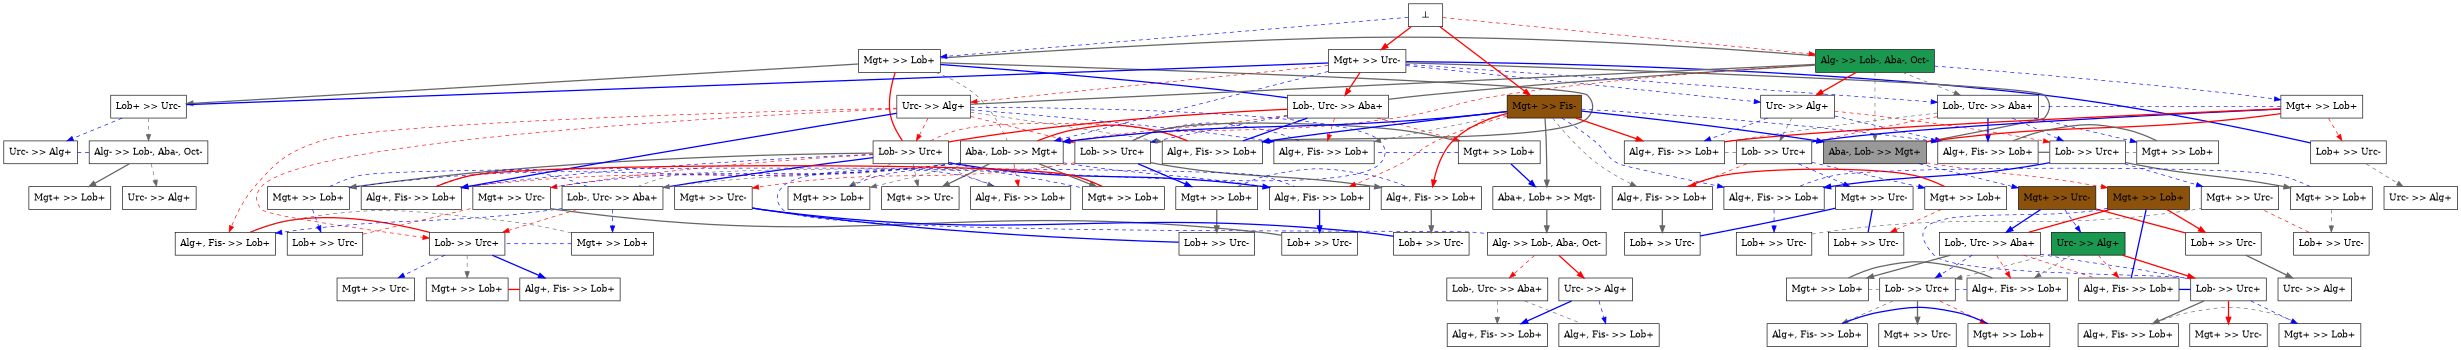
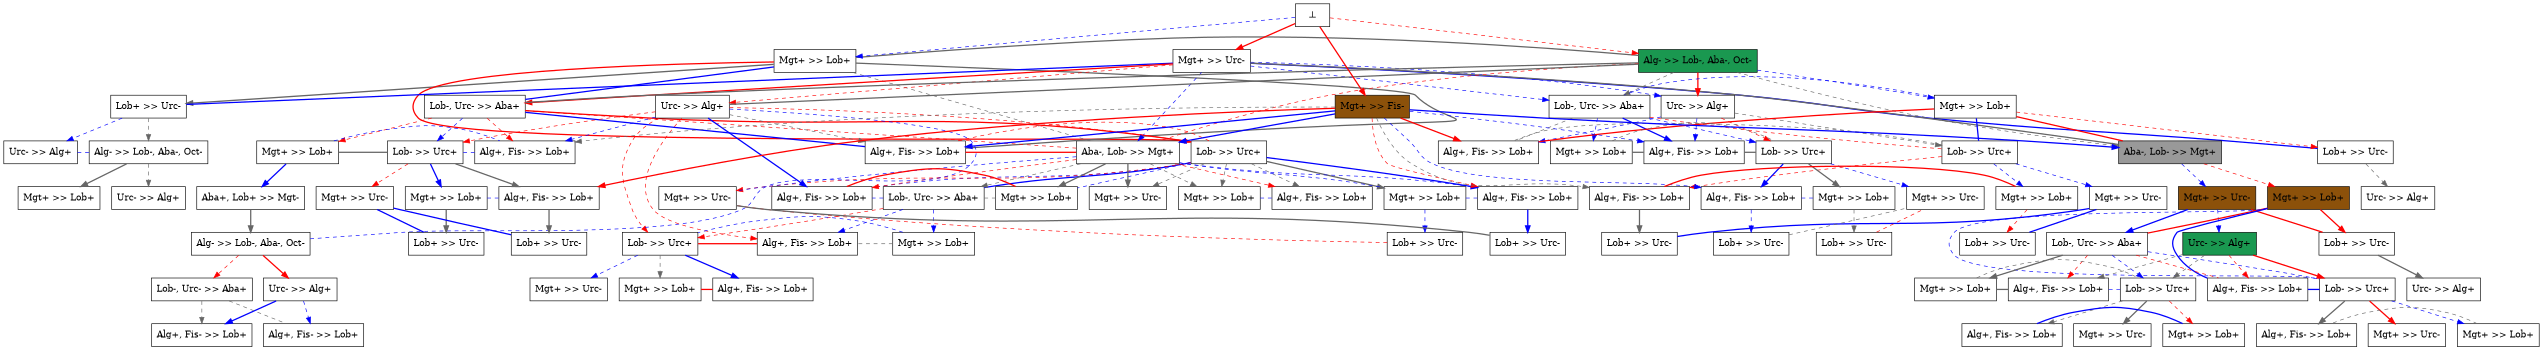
edge "Mgt+ >> Fis-" -> "Aba+, Lob+ >> Mgt-": removed
